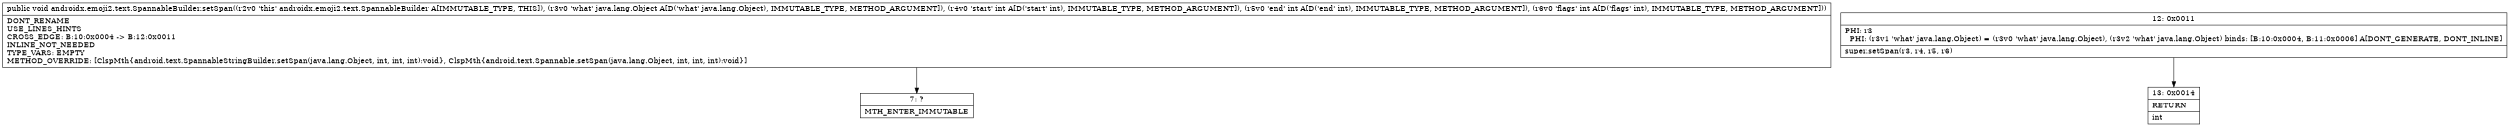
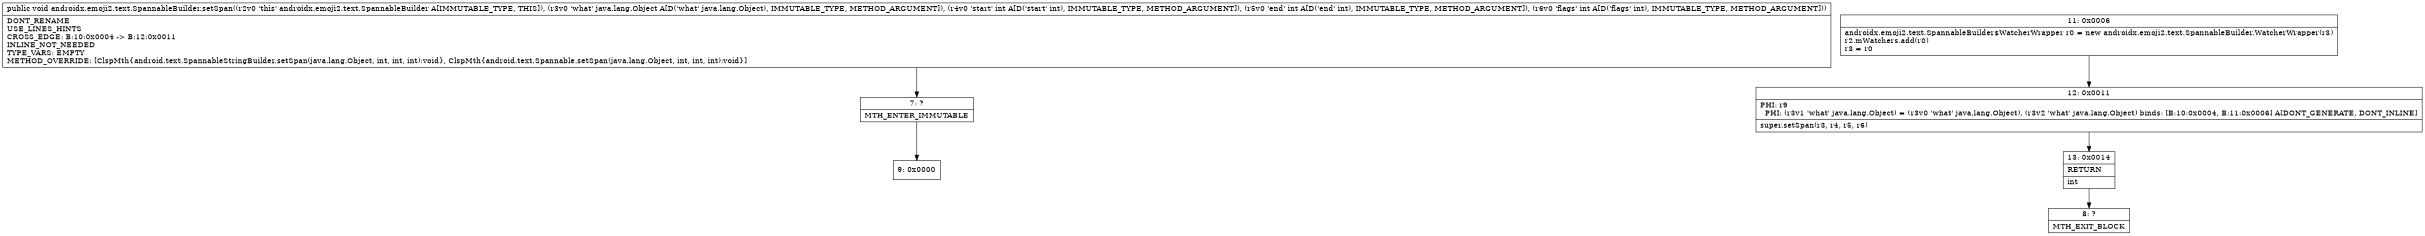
node "12: 0x0011": text "PHI: r3" -> "PHI: r9"
node "11: 0x0006": added
node "9: 0x0000": added
node "8: ?": added
